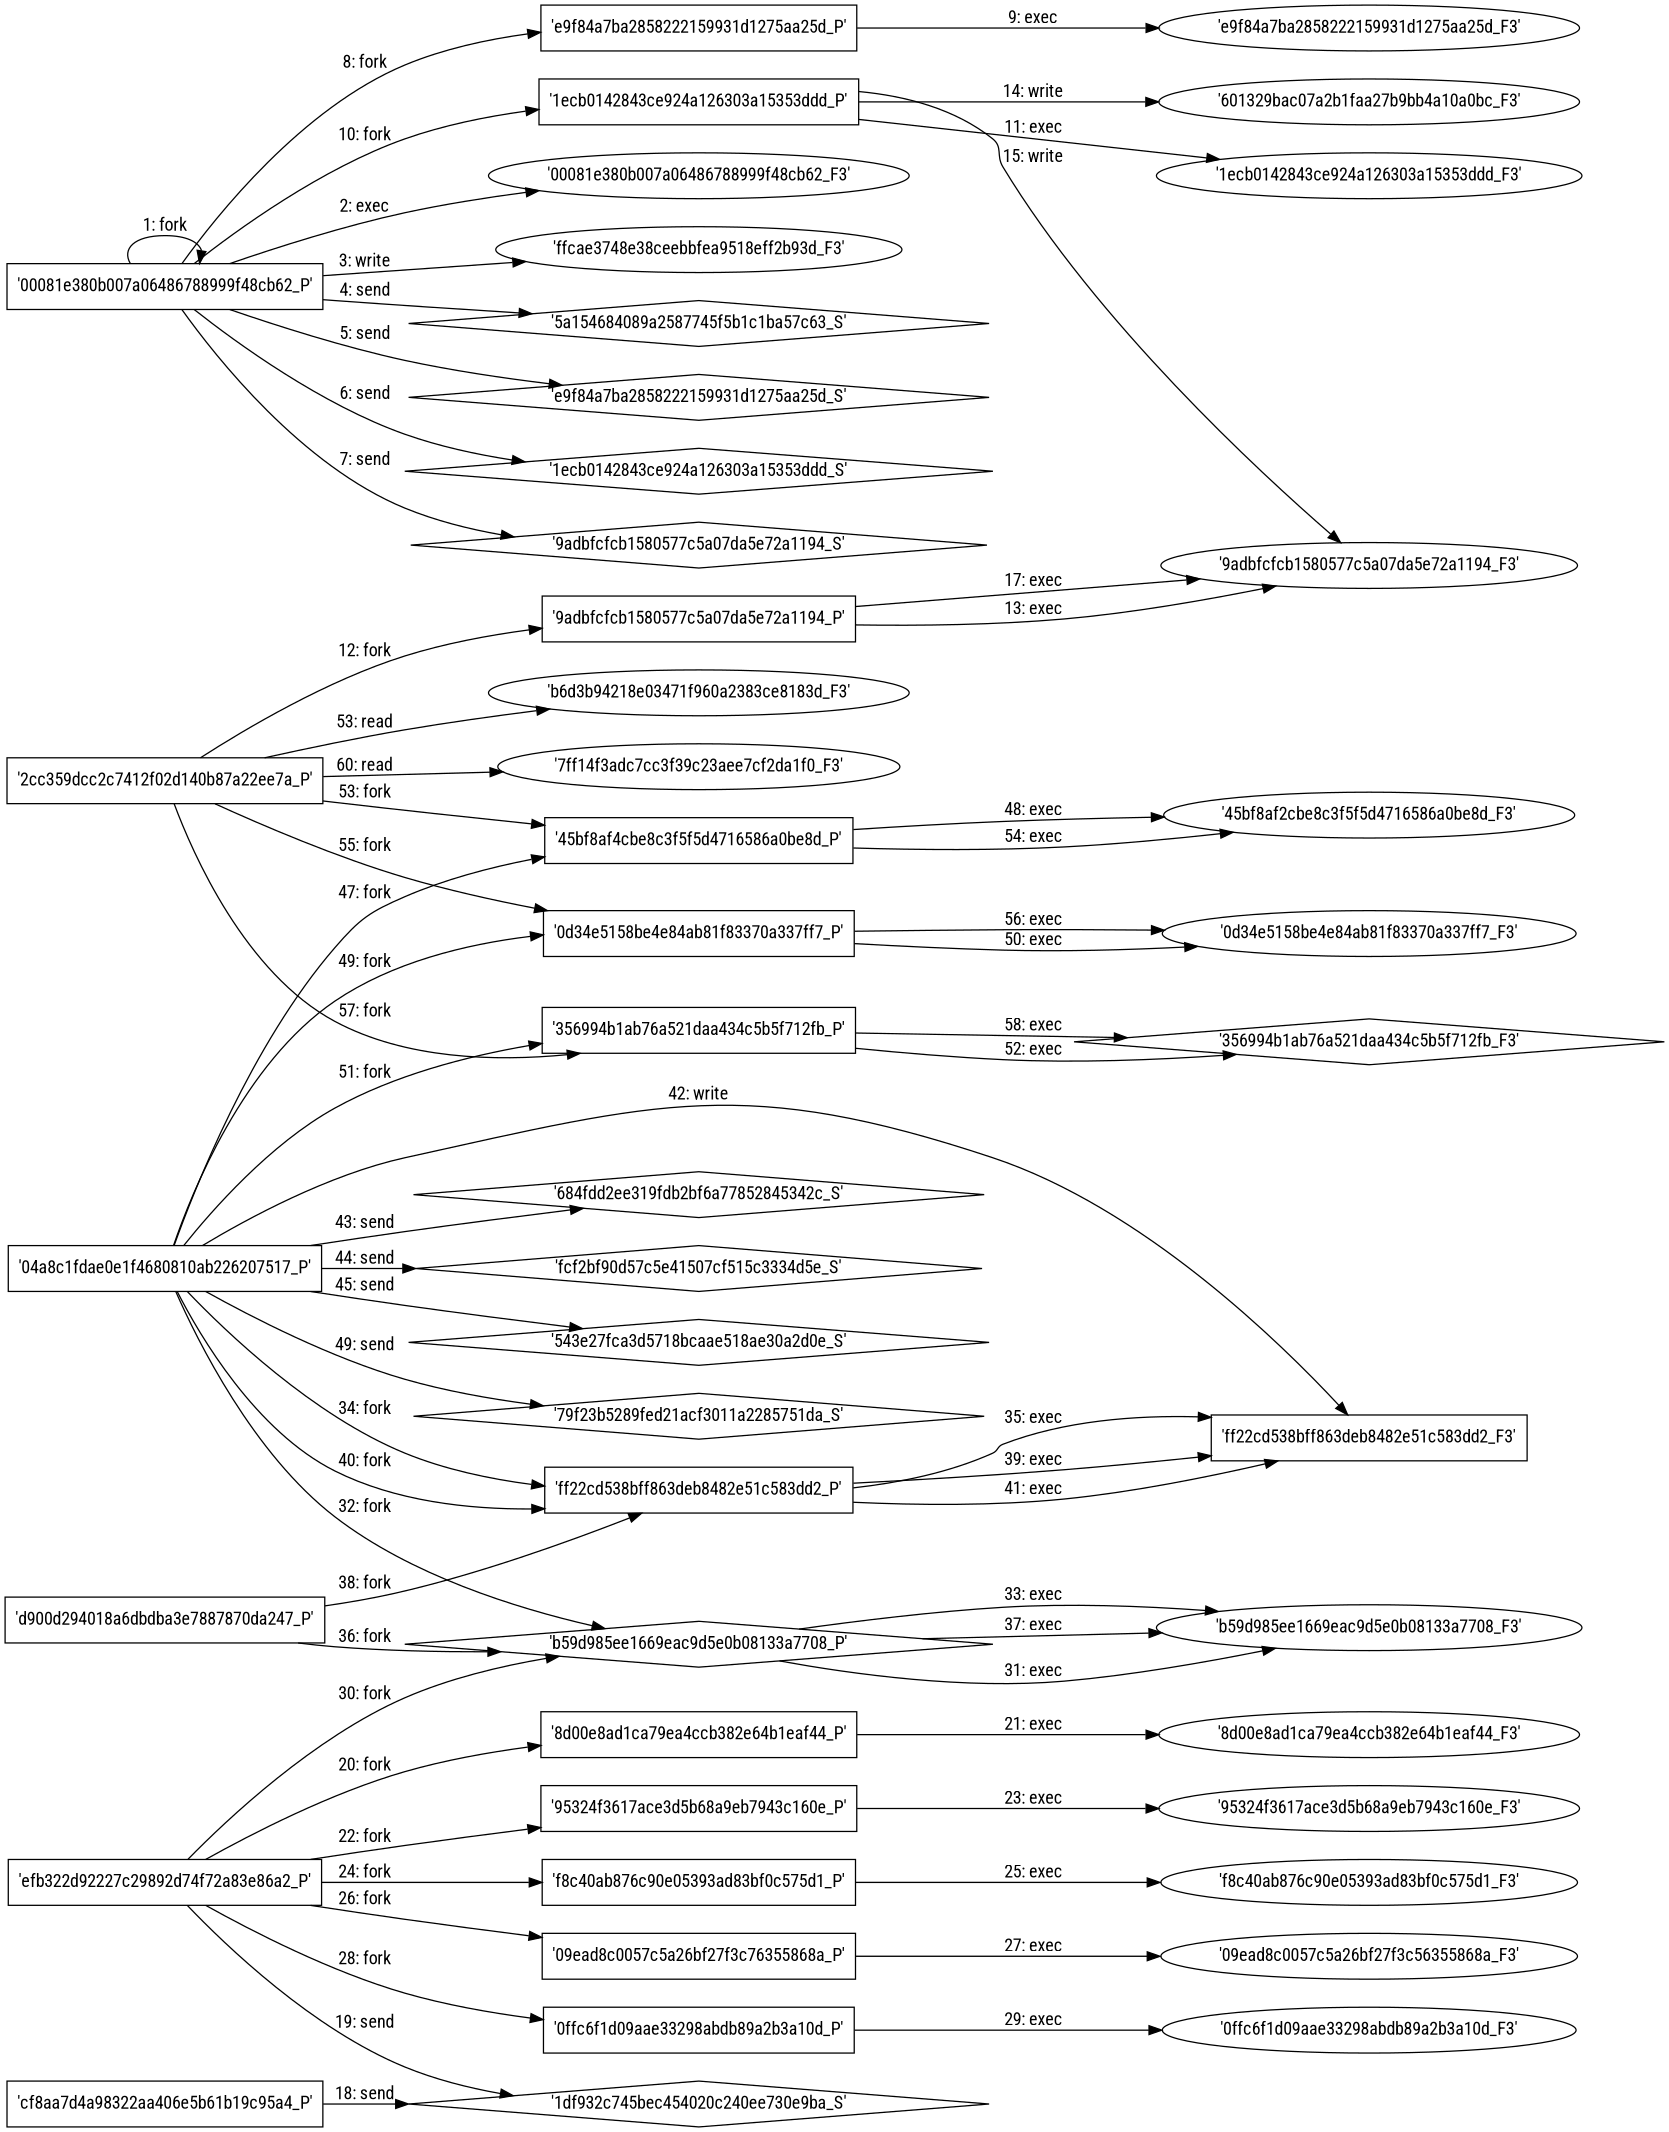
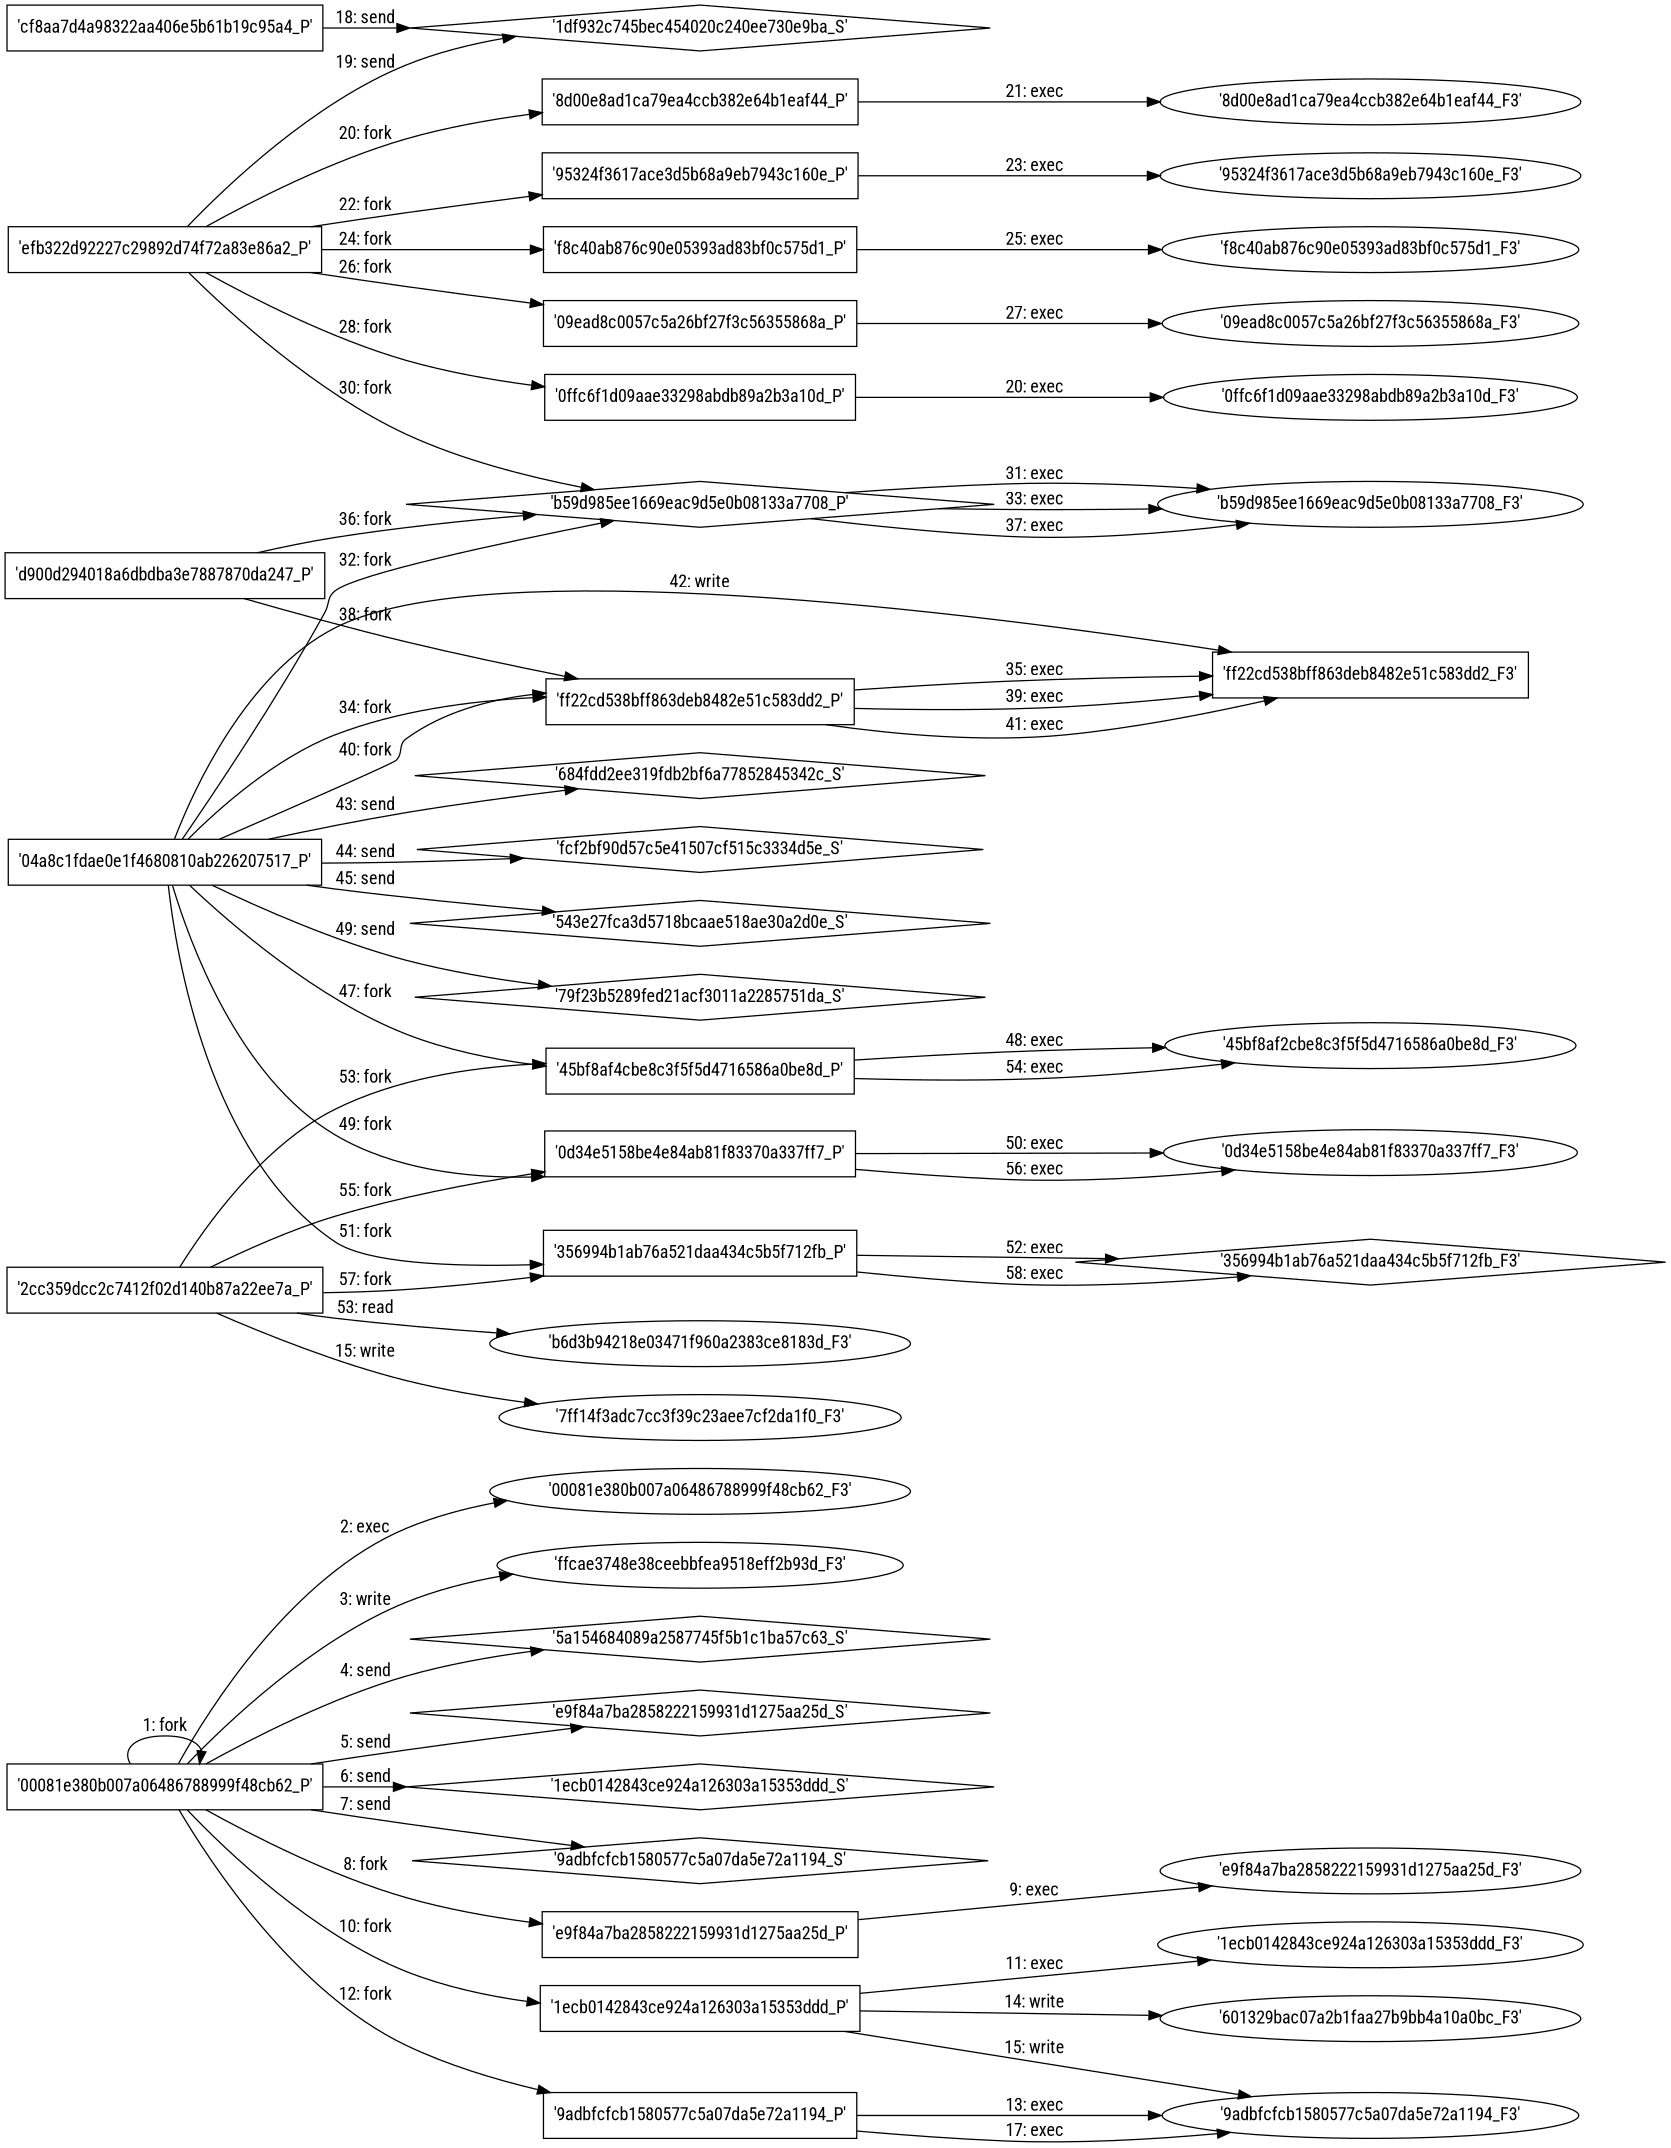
edge "'2cc359dcc2c7412f02d140b87a22ee7a_P'" -> "'9adbfcfcb1580577c5a07da5e72a1194_P'": now "'00081e380b007a06486788999f48cb62_P'" -> "'9adbfcfcb1580577c5a07da5e72a1194_P'"
edge "'2cc359dcc2c7412f02d140b87a22ee7a_P'" -> "'7ff14f3adc7cc3f39c23aee7cf2da1f0_F3'": label "60: read" -> "15: write"
node "'09ead8c0057c5a26bf27f3c76355868a_P'": label "'09ead8c0057c5a26bf27f3c76355868a_P'" -> "'09ead8c0057c5a26bf27f3c56355868a_P'"
edge "'0ffc6f1d09aae33298abdb89a2b3a10d_P'" -> "'0ffc6f1d09aae33298abdb89a2b3a10d_F3'": label "29: exec" -> "20: exec"
